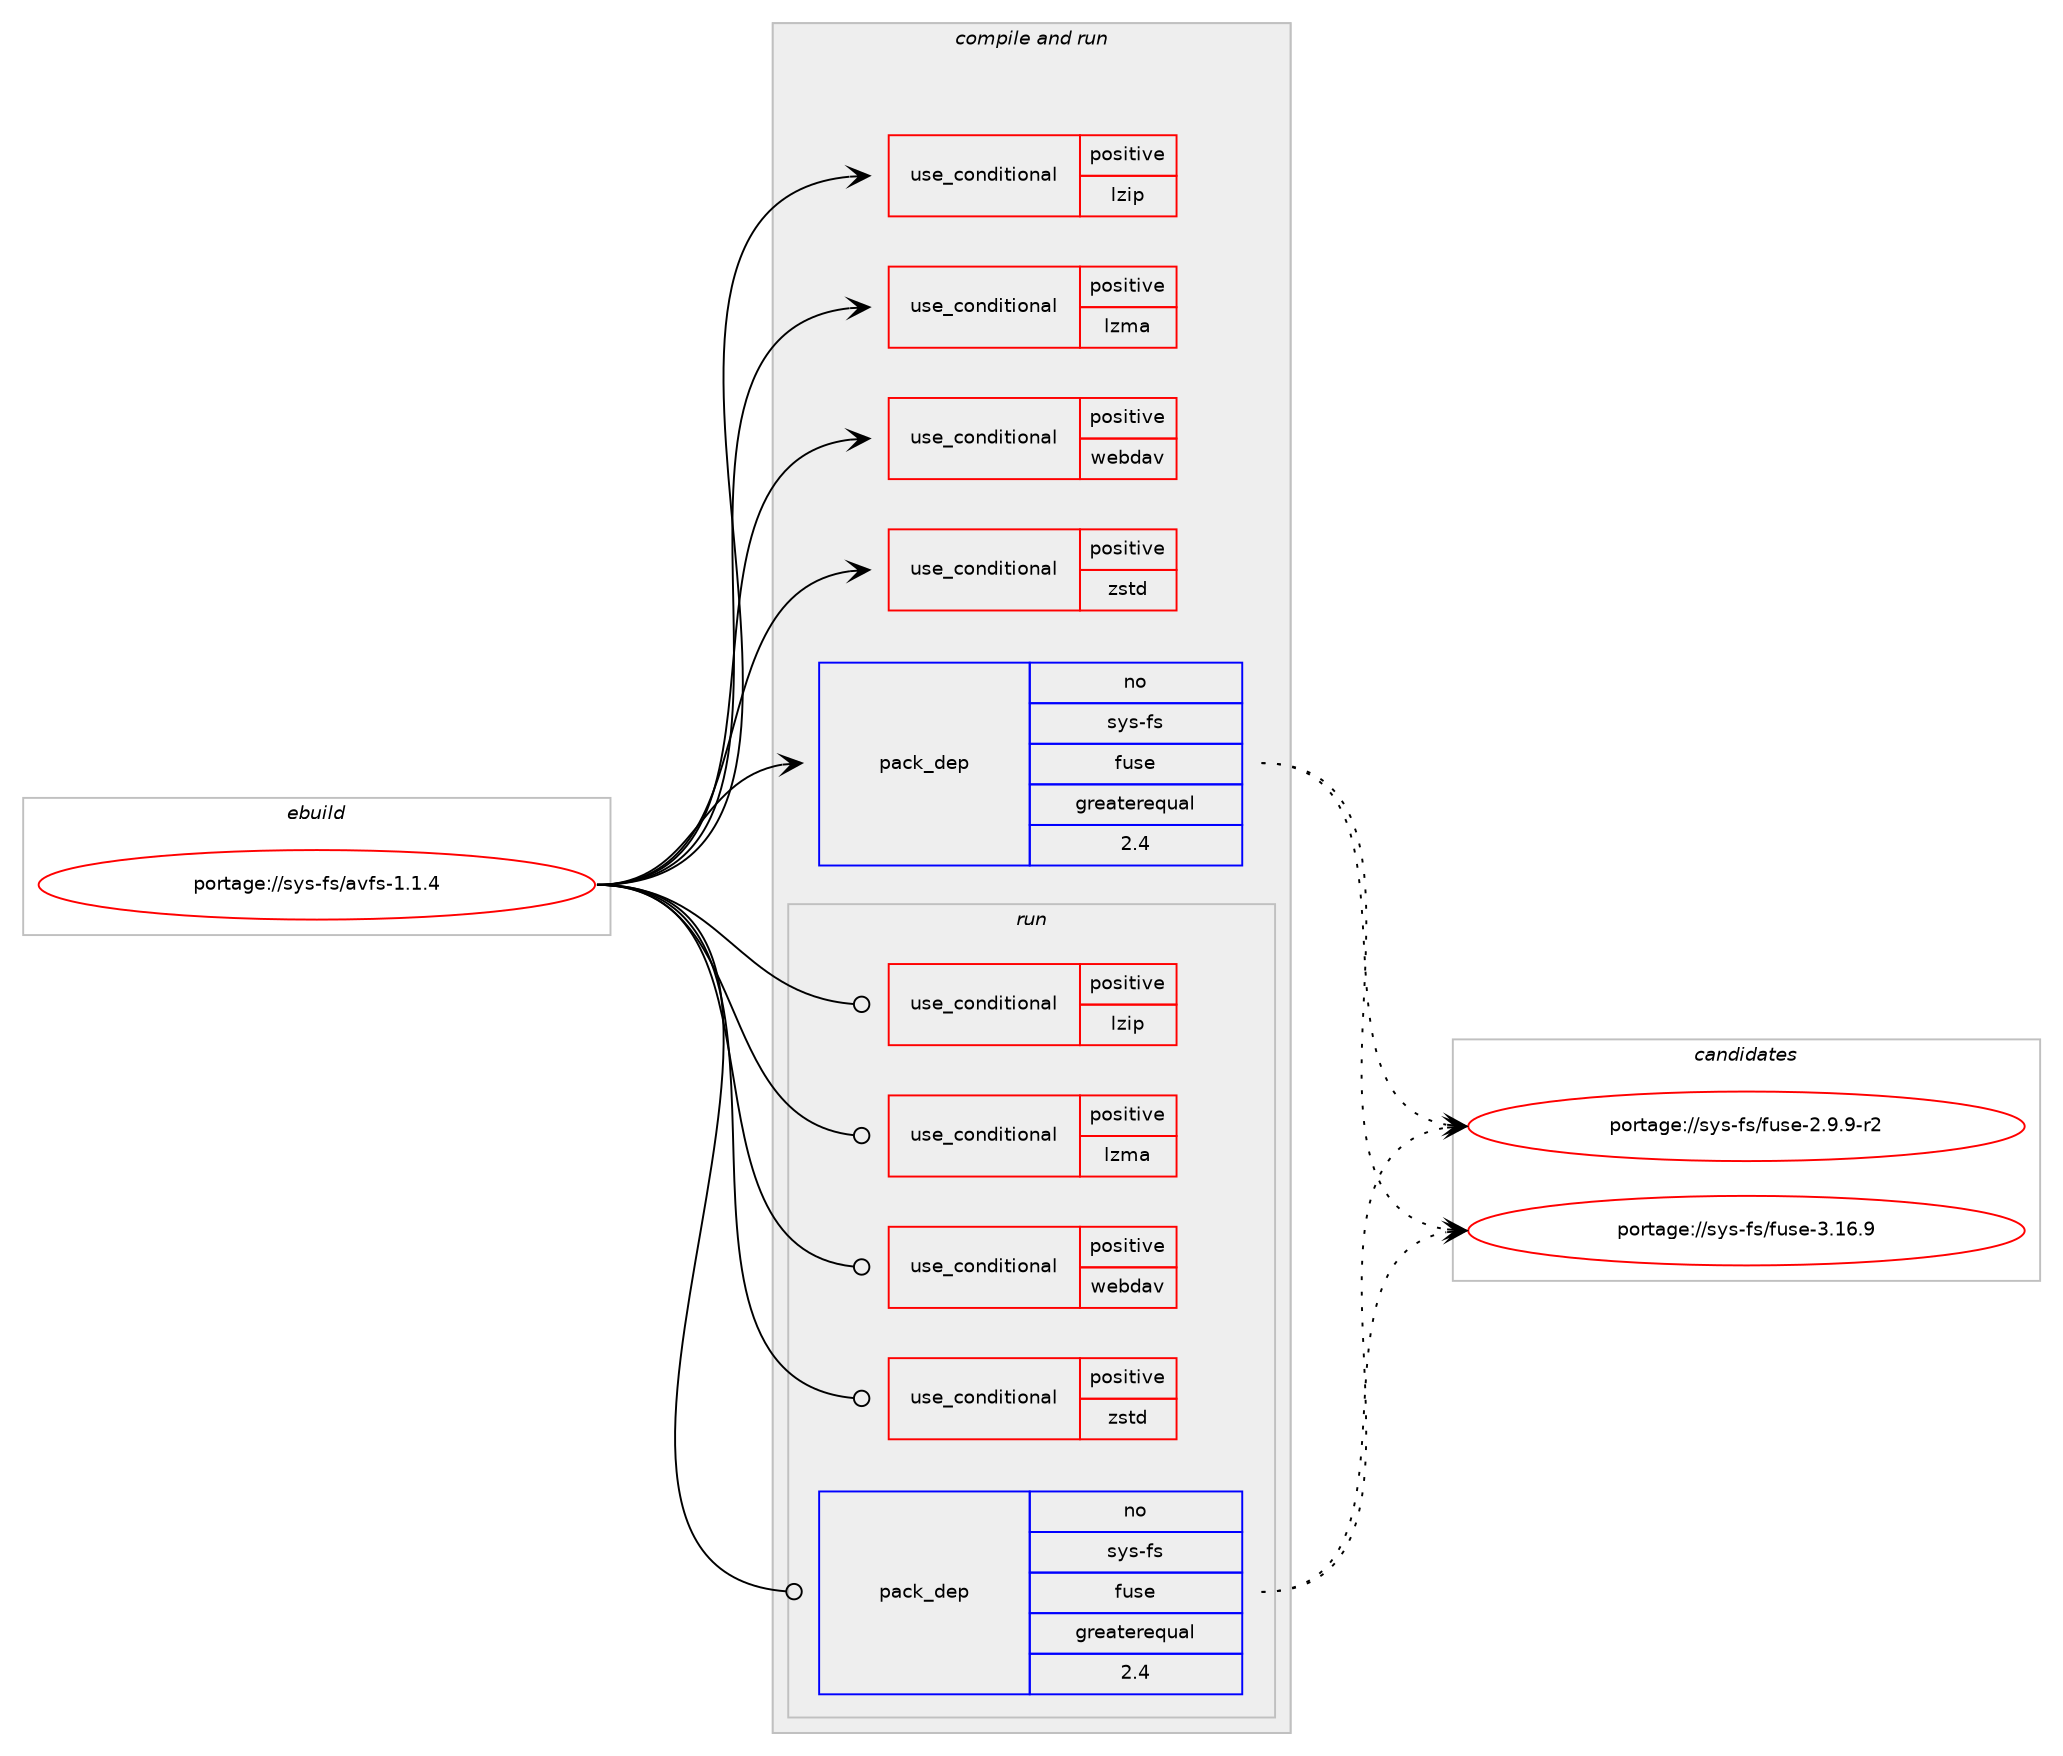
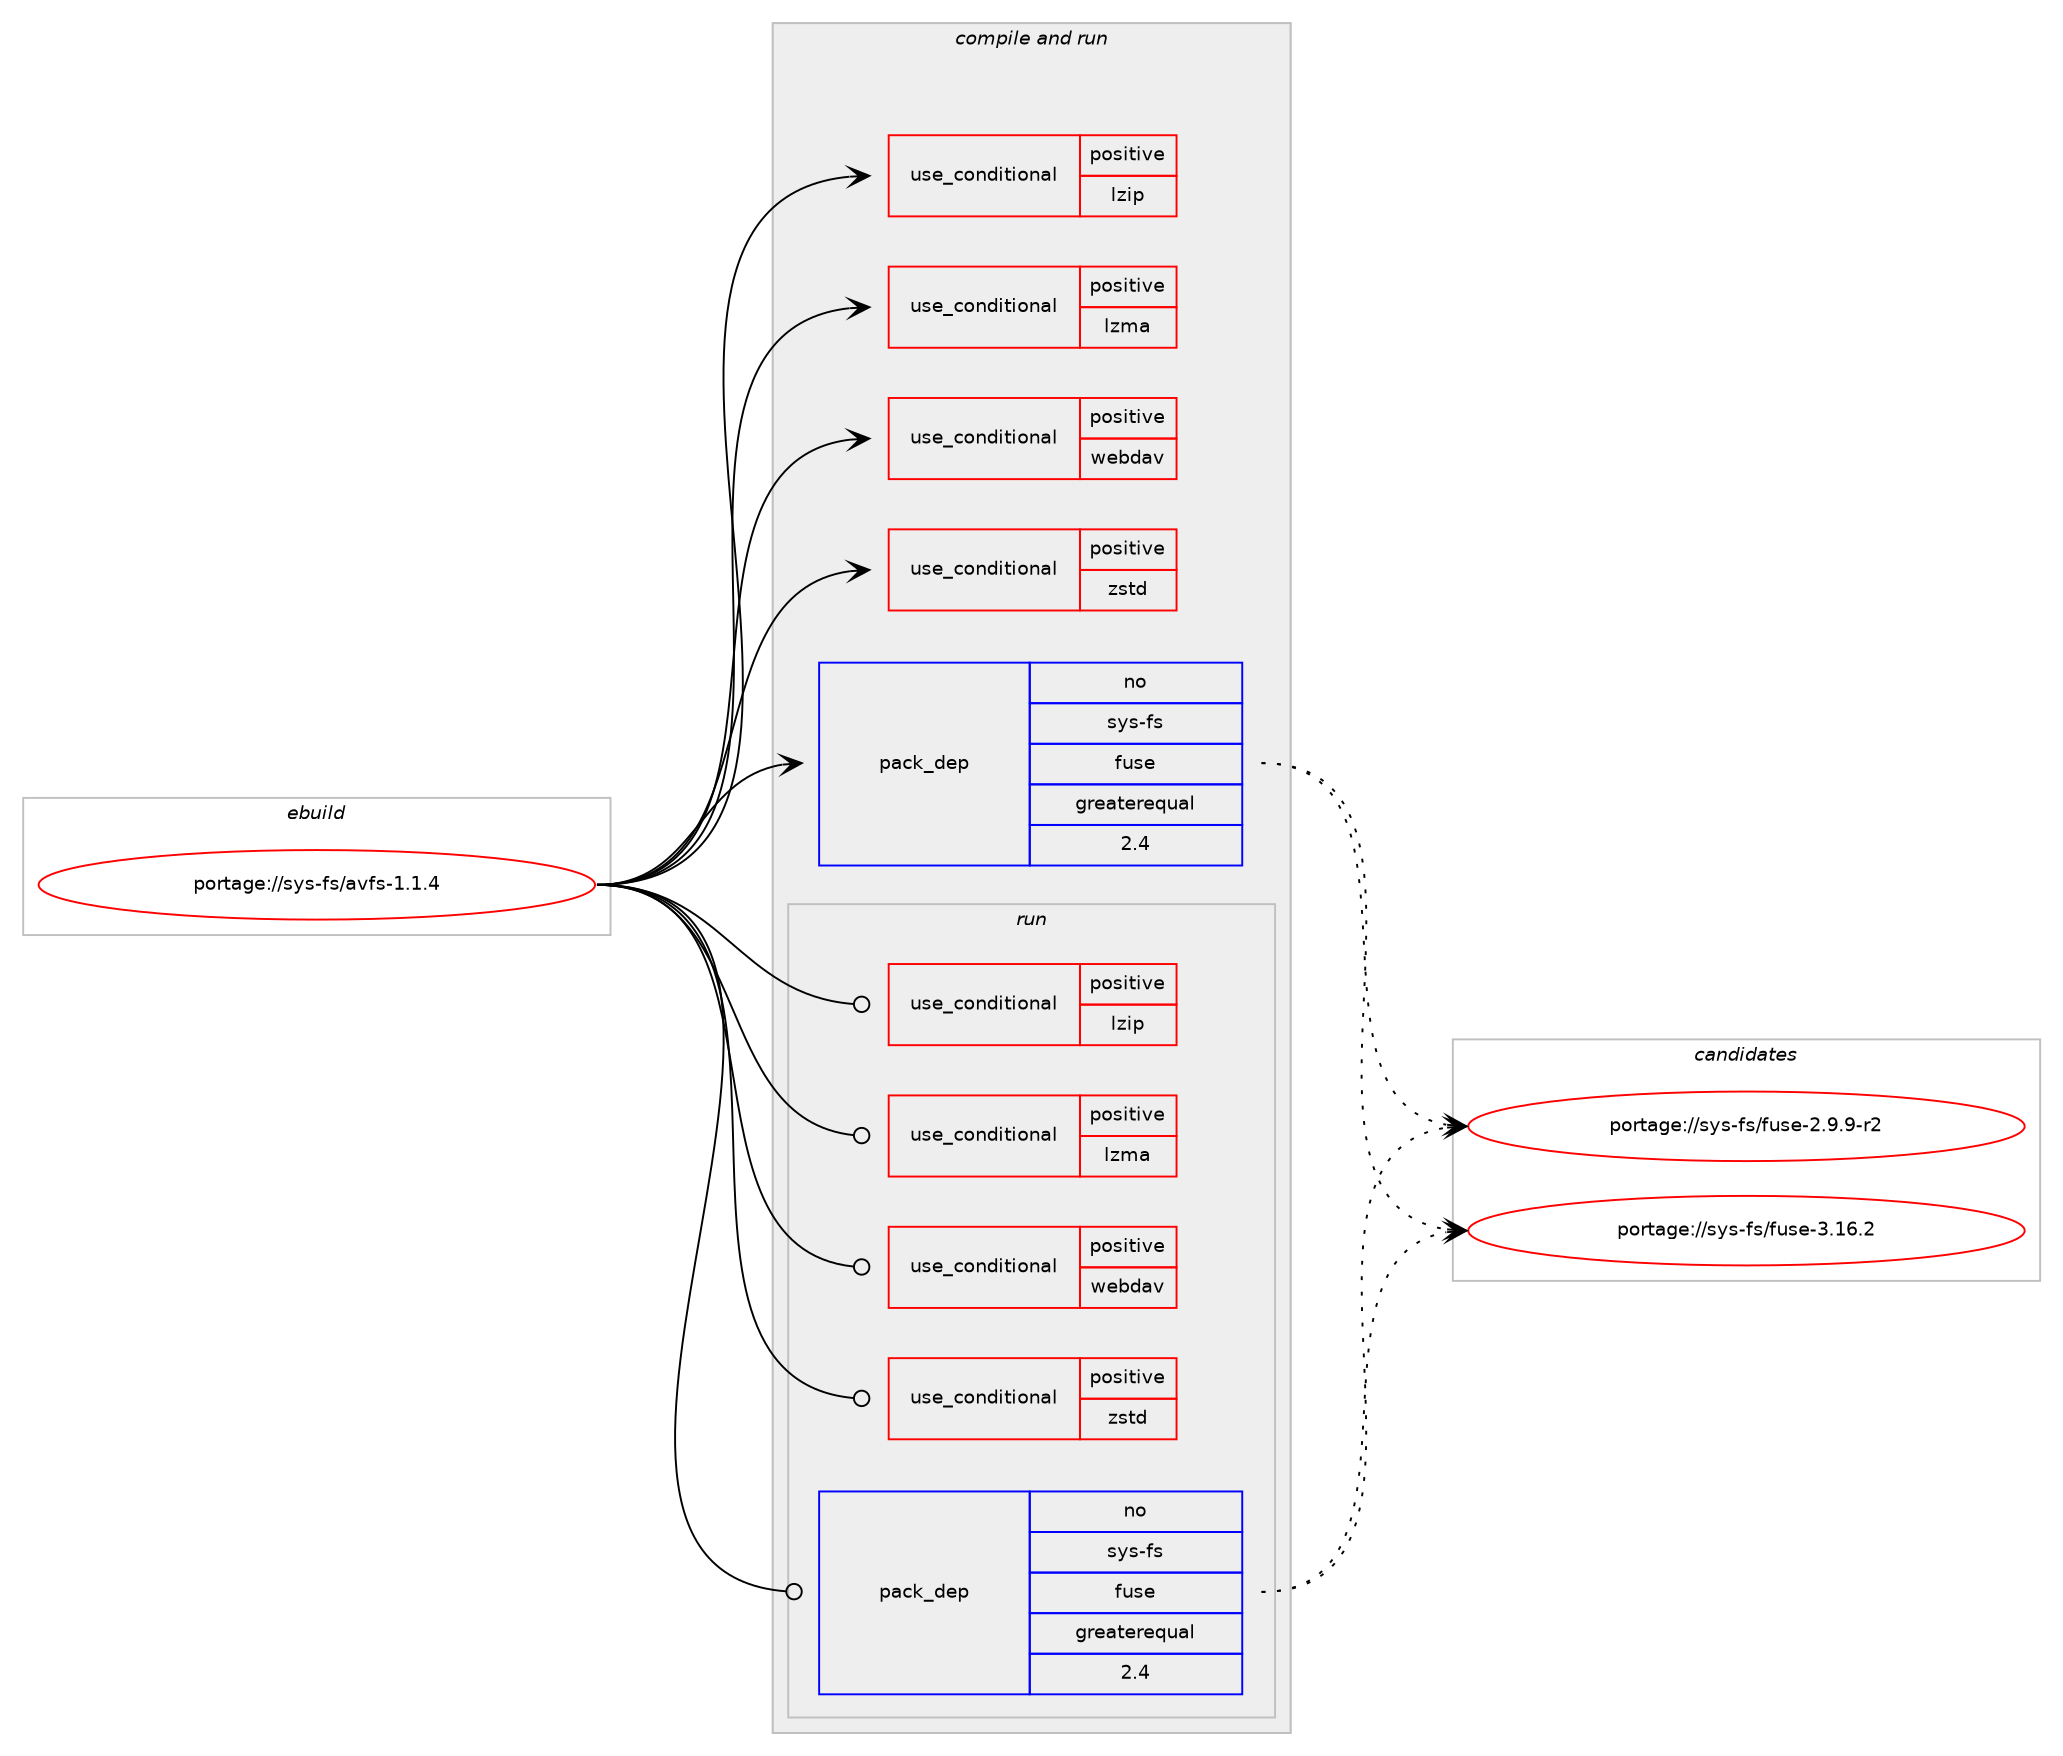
node "portage://sys-fs/fuse-3.16.9": label "portage://sys-fs/fuse-3.16.9" -> "portage://sys-fs/fuse-3.16.2"
